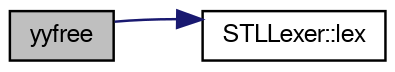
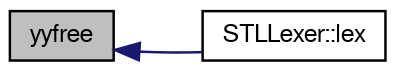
edge "yyfree" -> "STLLexer::lex": reversed
